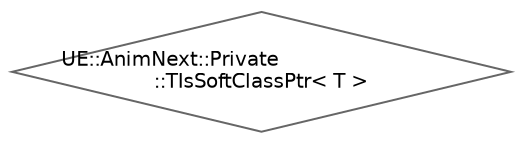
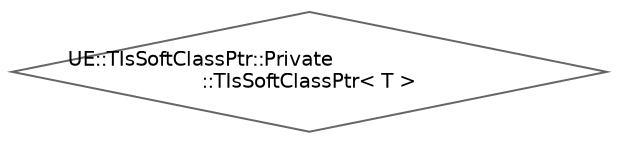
node "UE::AnimNext::Private ::TIsSoftClassPtr< T >": label "UE::AnimNext::Private ::TIsSoftClassPtr< T >" -> "UE::TIsSoftClassPtr::Private ::TIsSoftClassPtr< T >"
